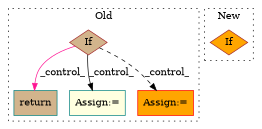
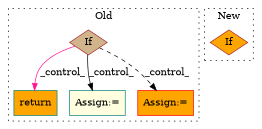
node "return": fillcolor tan -> orange
